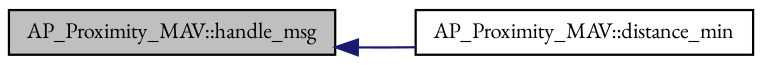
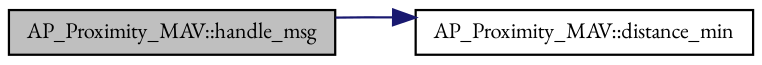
edge "AP_Proximity_MAV::distance_min" -> "AP_Proximity_MAV::handle_msg": reversed
